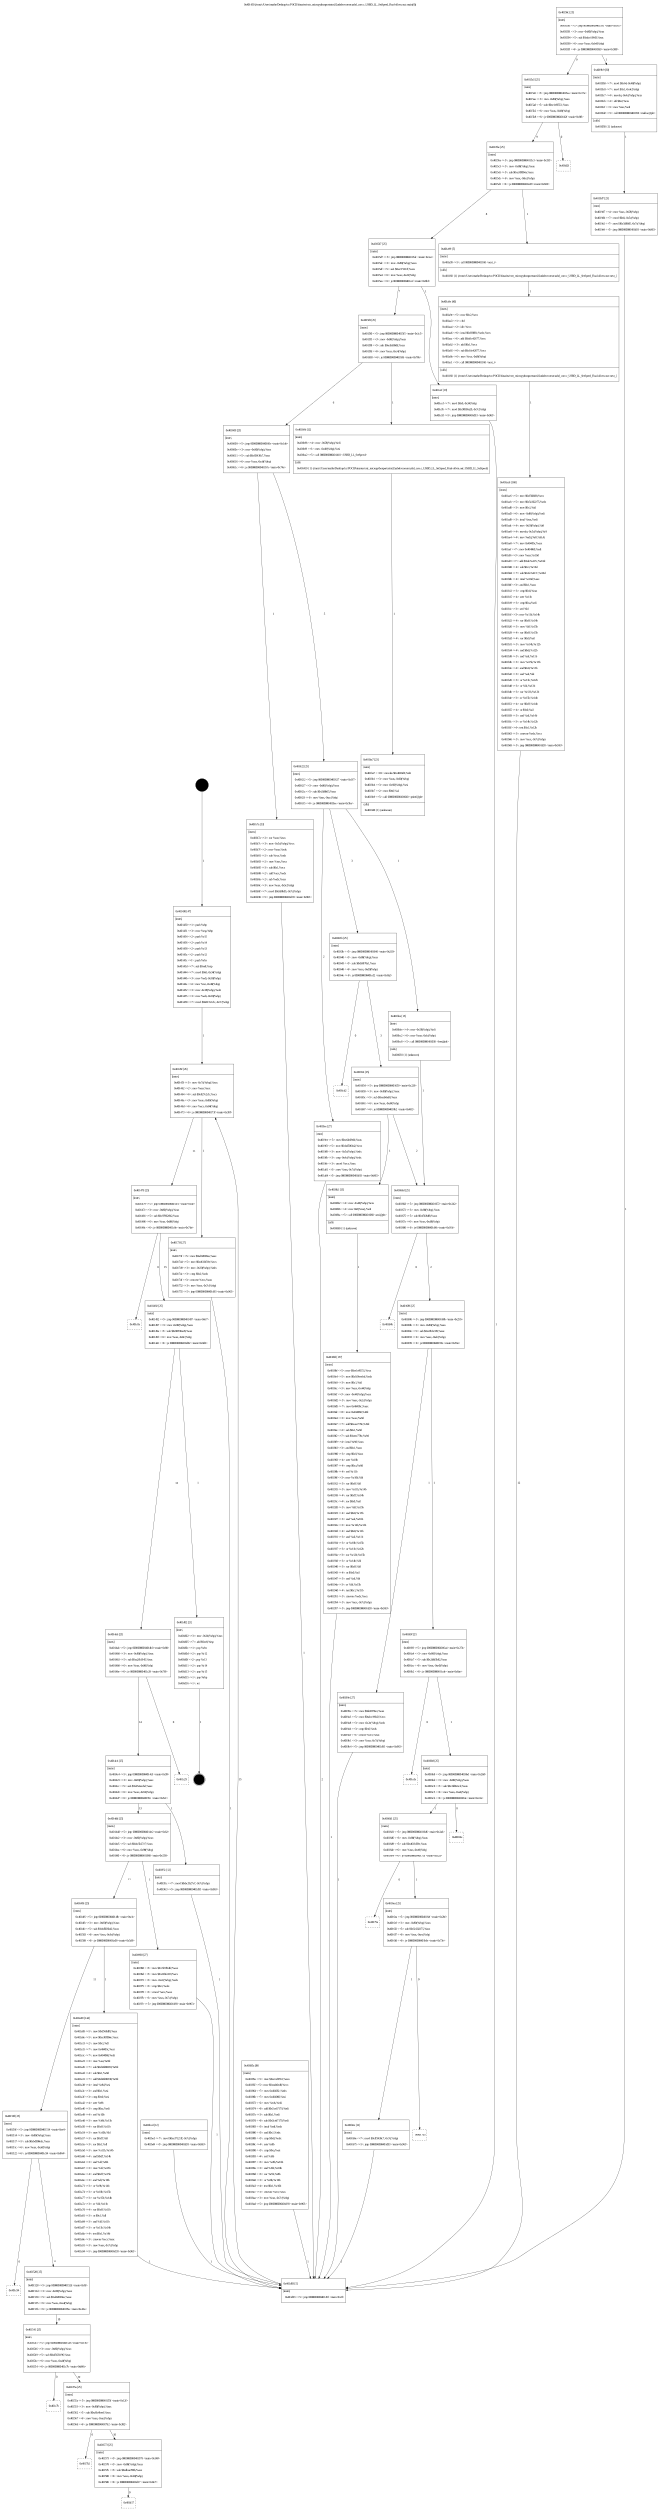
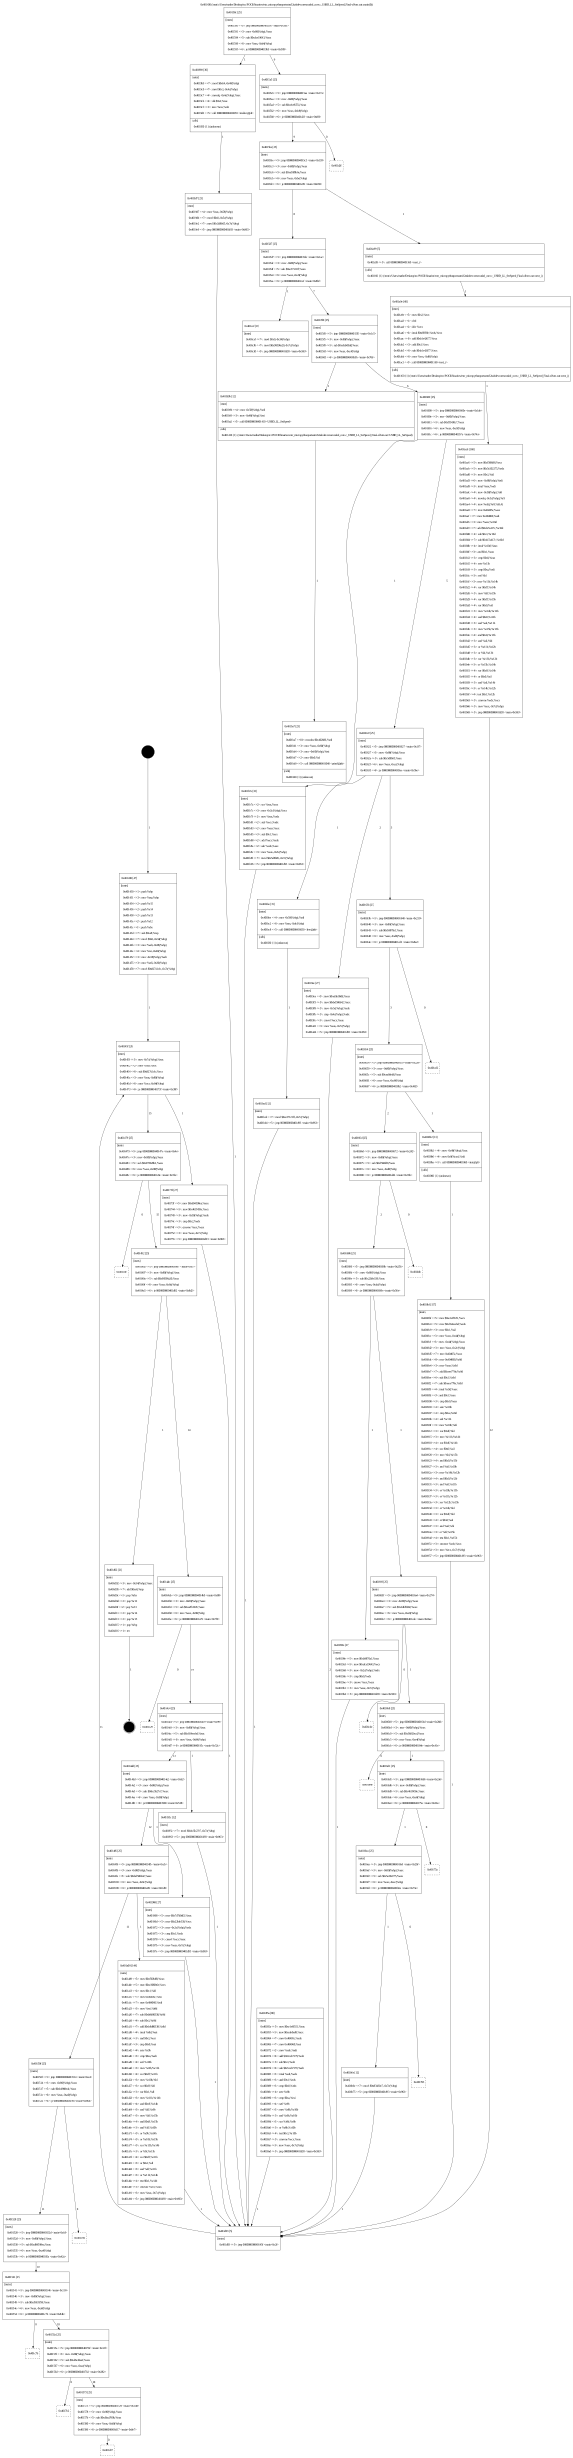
edge "0x401bbe [15]" -> "0x40166d [25]": now "0x401bbe [15]" -> "0x401bcd [12]"
edge "0x401cef [19]" -> "0x401d93 [5]": removed, label "1"
